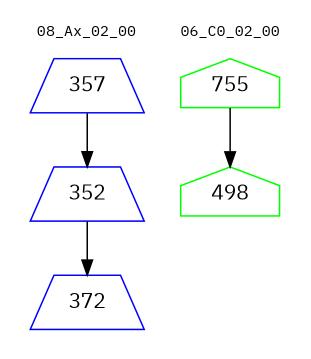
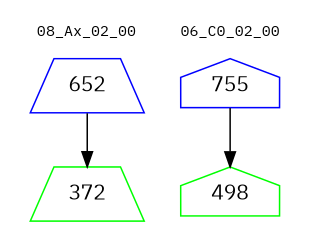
node "357": removed
node "755": color green -> blue
node "352": label "352" -> "652"
node "372": color blue -> green
